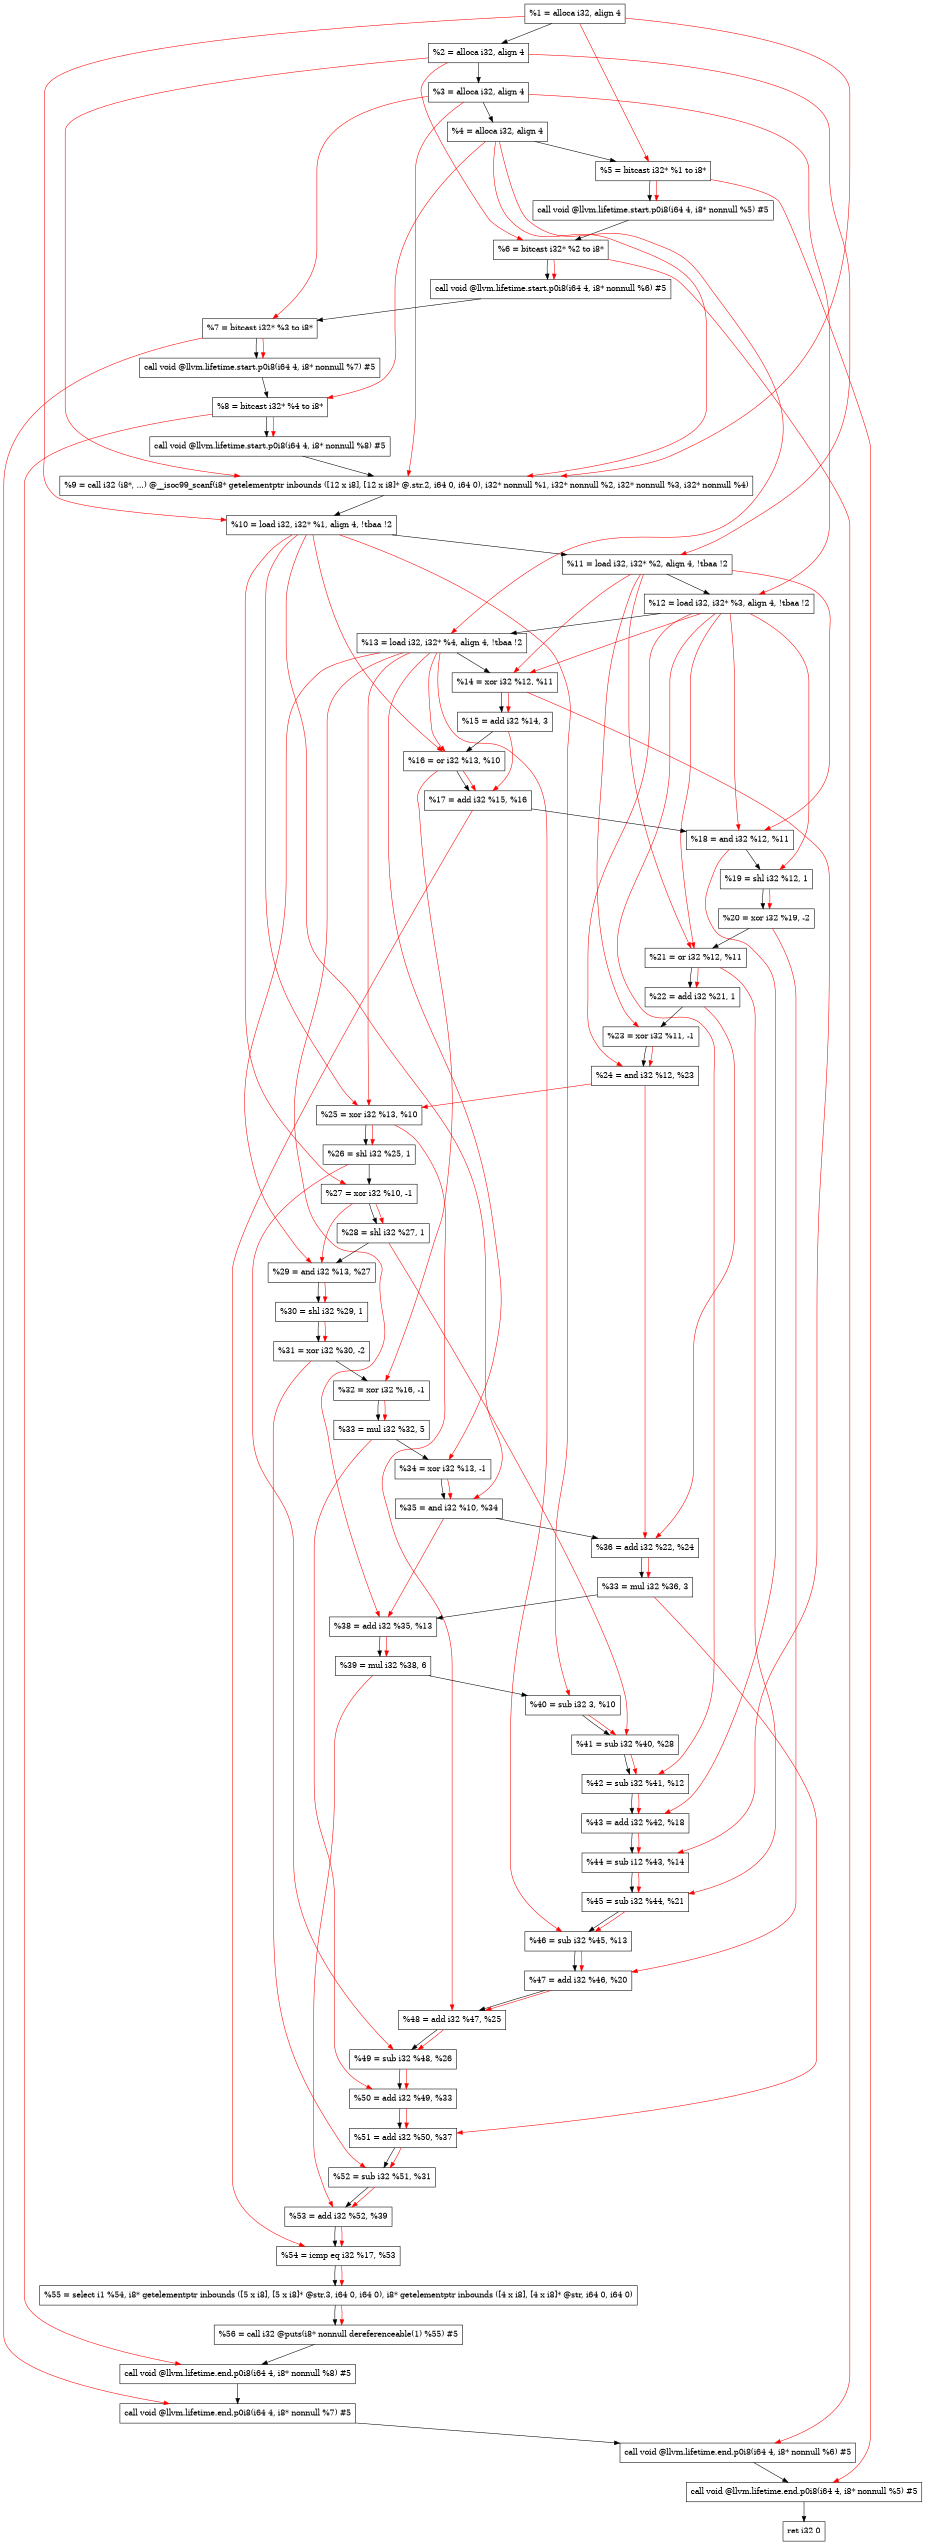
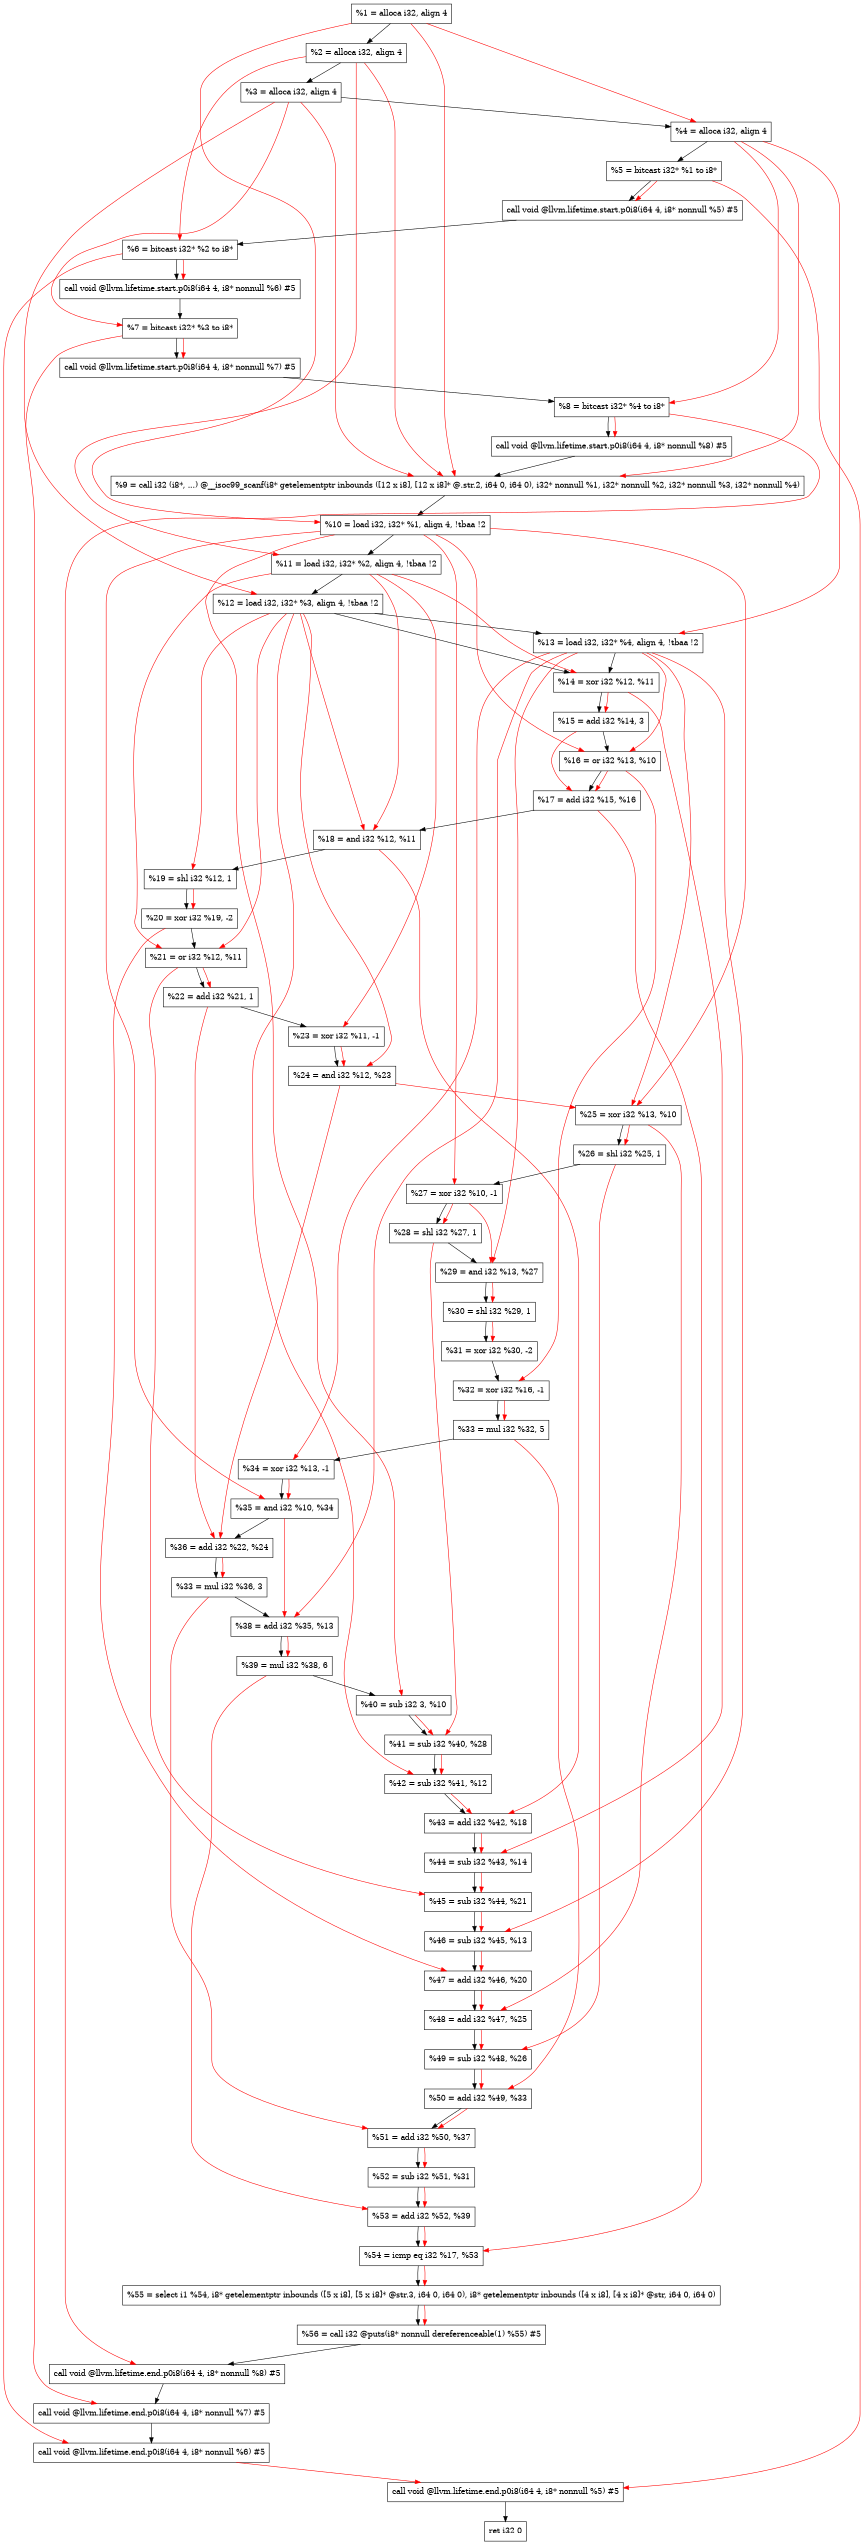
edge "%1 = alloca i32, align 4" -> "%5 = bitcast i32* %1 to i8*": now "%1 = alloca i32, align 4" -> "%4 = alloca i32, align 4"
edge "%12 = load i32, i32* %3, align 4, !tbaa !2" -> "%14 = xor i32 %12, %11": color red -> black
edge "%31 = xor i32 %30, -2" -> "%52 = sub i32 %51, %31": removed
node "%44 = sub i12 %43, %14": label "%44 = sub i12 %43, %14" -> "%44 = sub i32 %43, %14"
edge "call void @llvm.lifetime.end.p0i8(i64 4, i8* nonnull %6) #5" -> "call void @llvm.lifetime.end.p0i8(i64 4, i8* nonnull %5) #5": color black -> red
